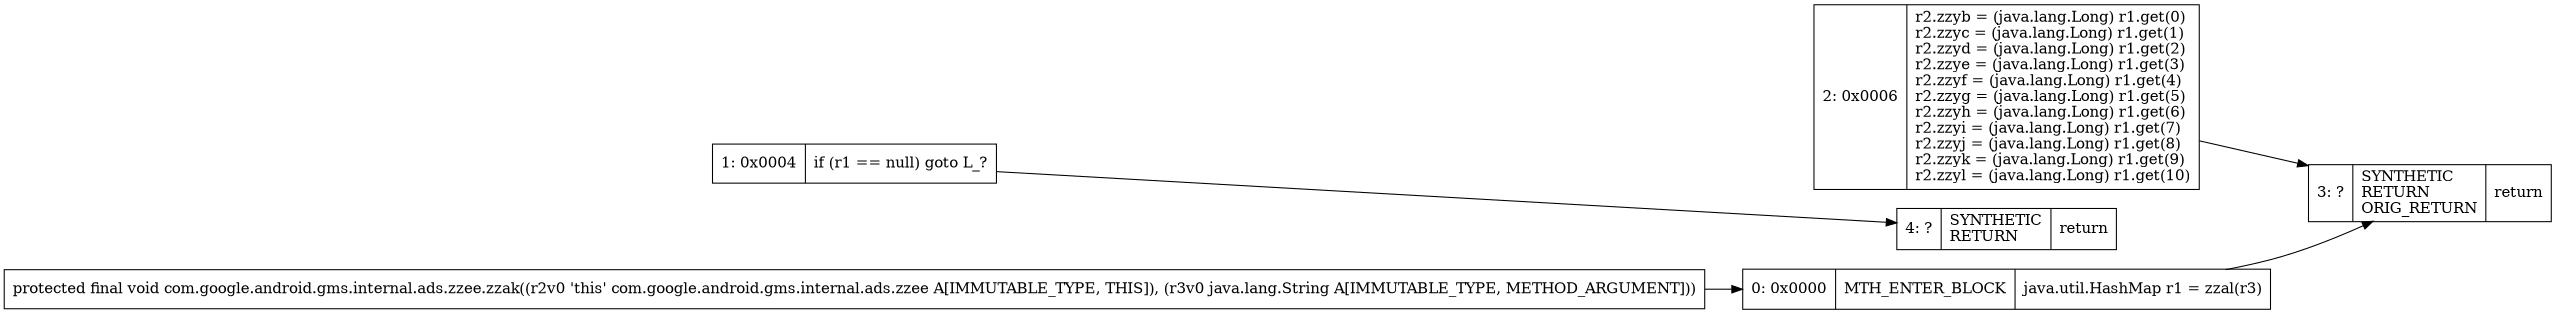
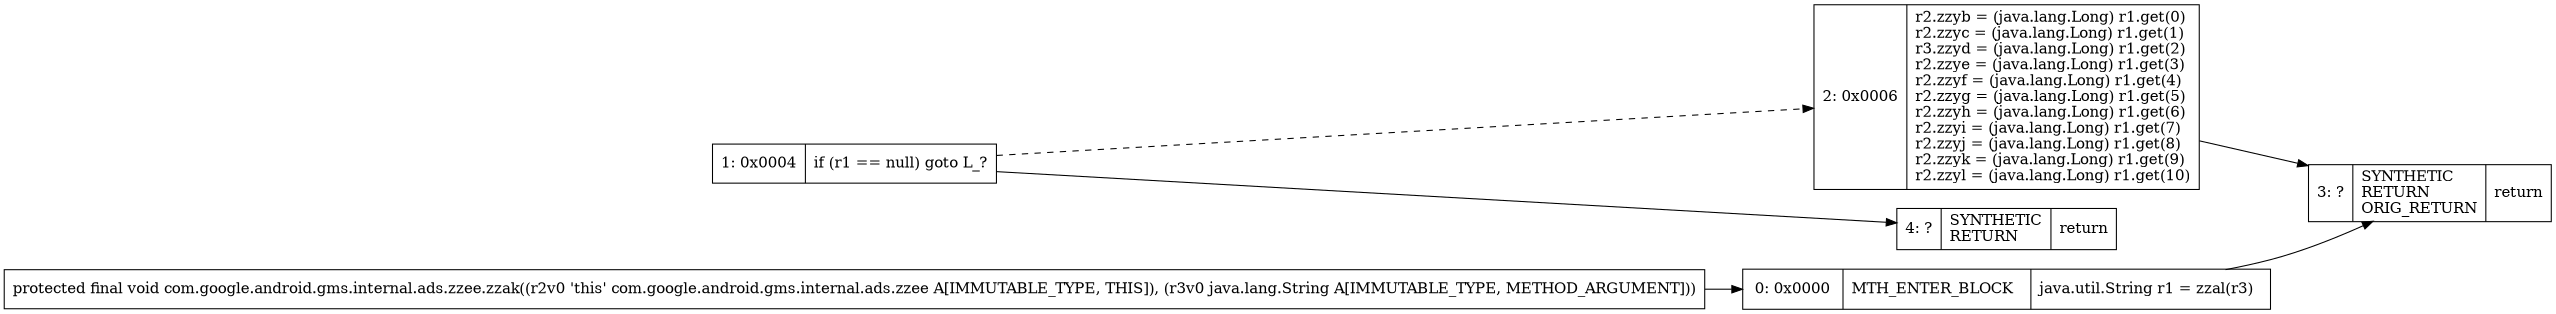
node "2: 0x0006": text "r2.zzyd = (java.lang.Long) r1.get(2)" -> "r3.zzyd = (java.lang.Long) r1.get(2)"
edge "1: 0x0004" -> "2: 0x0006": added
node "0: 0x0000": text "java.util.HashMap r1 = zzal(r3)" -> "java.util.String r1 = zzal(r3)"
